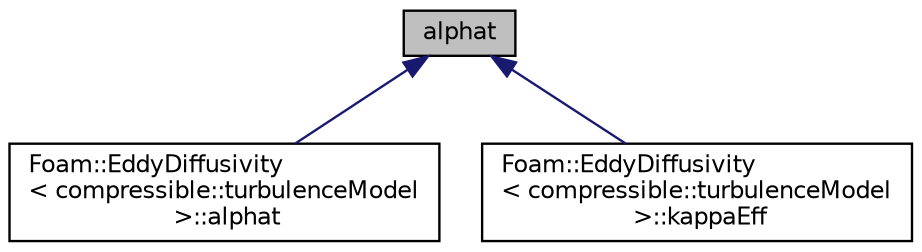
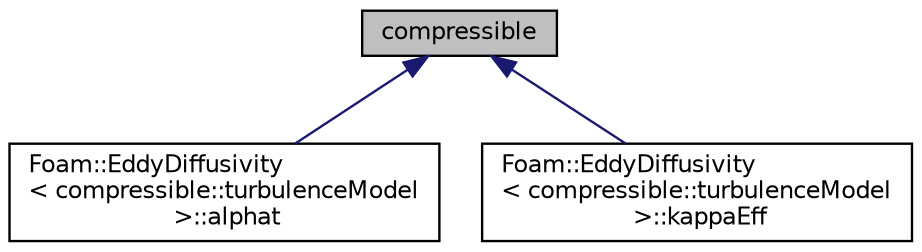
node "alphat": label "alphat" -> "compressible"
